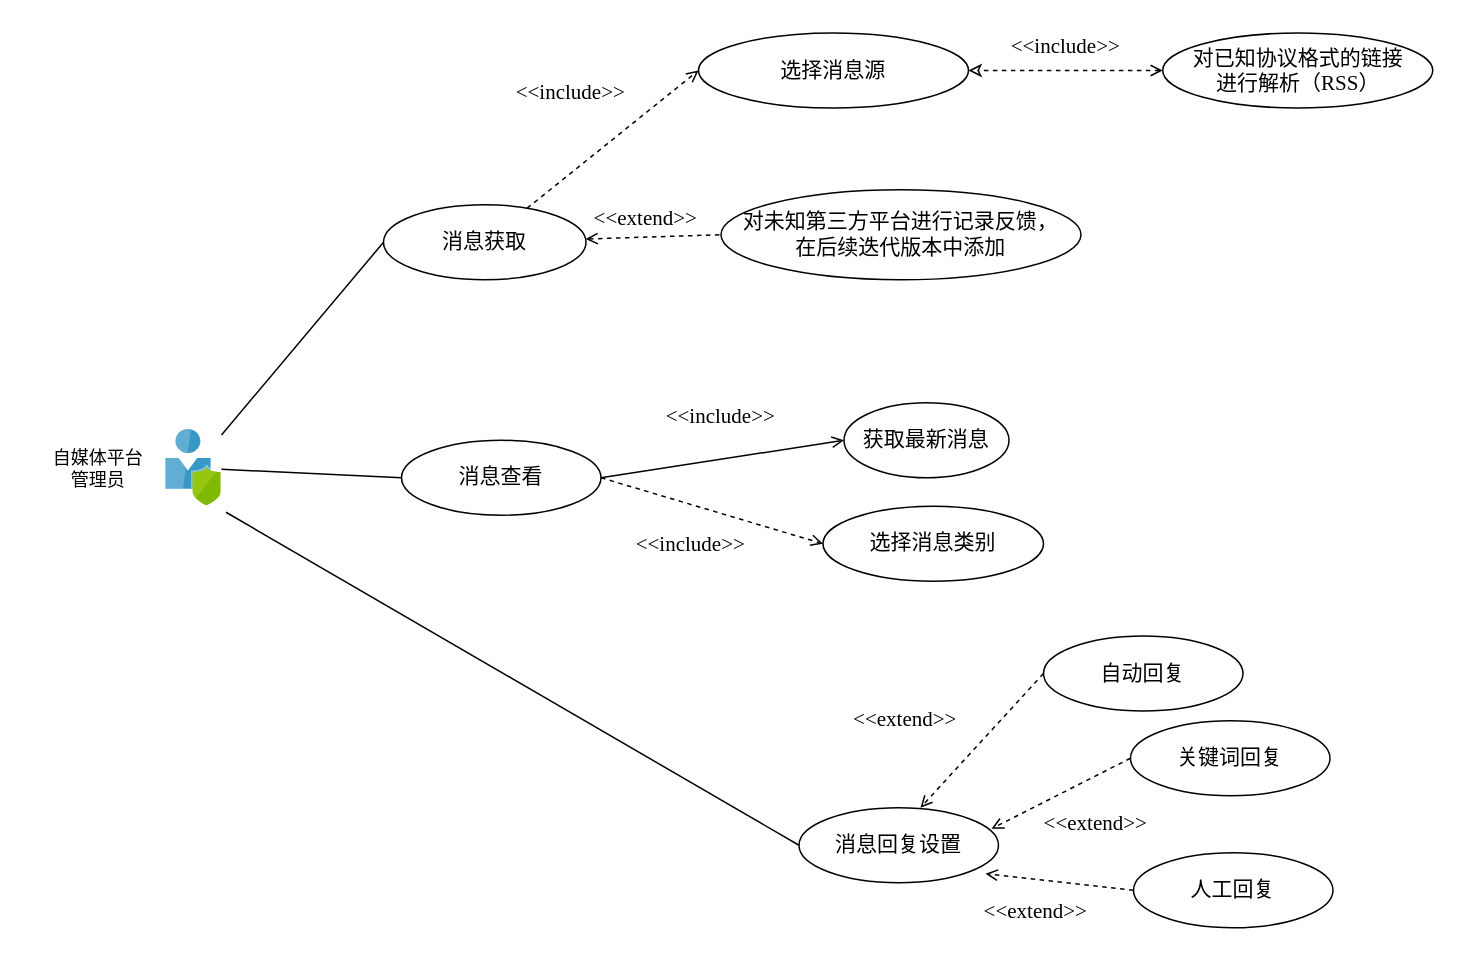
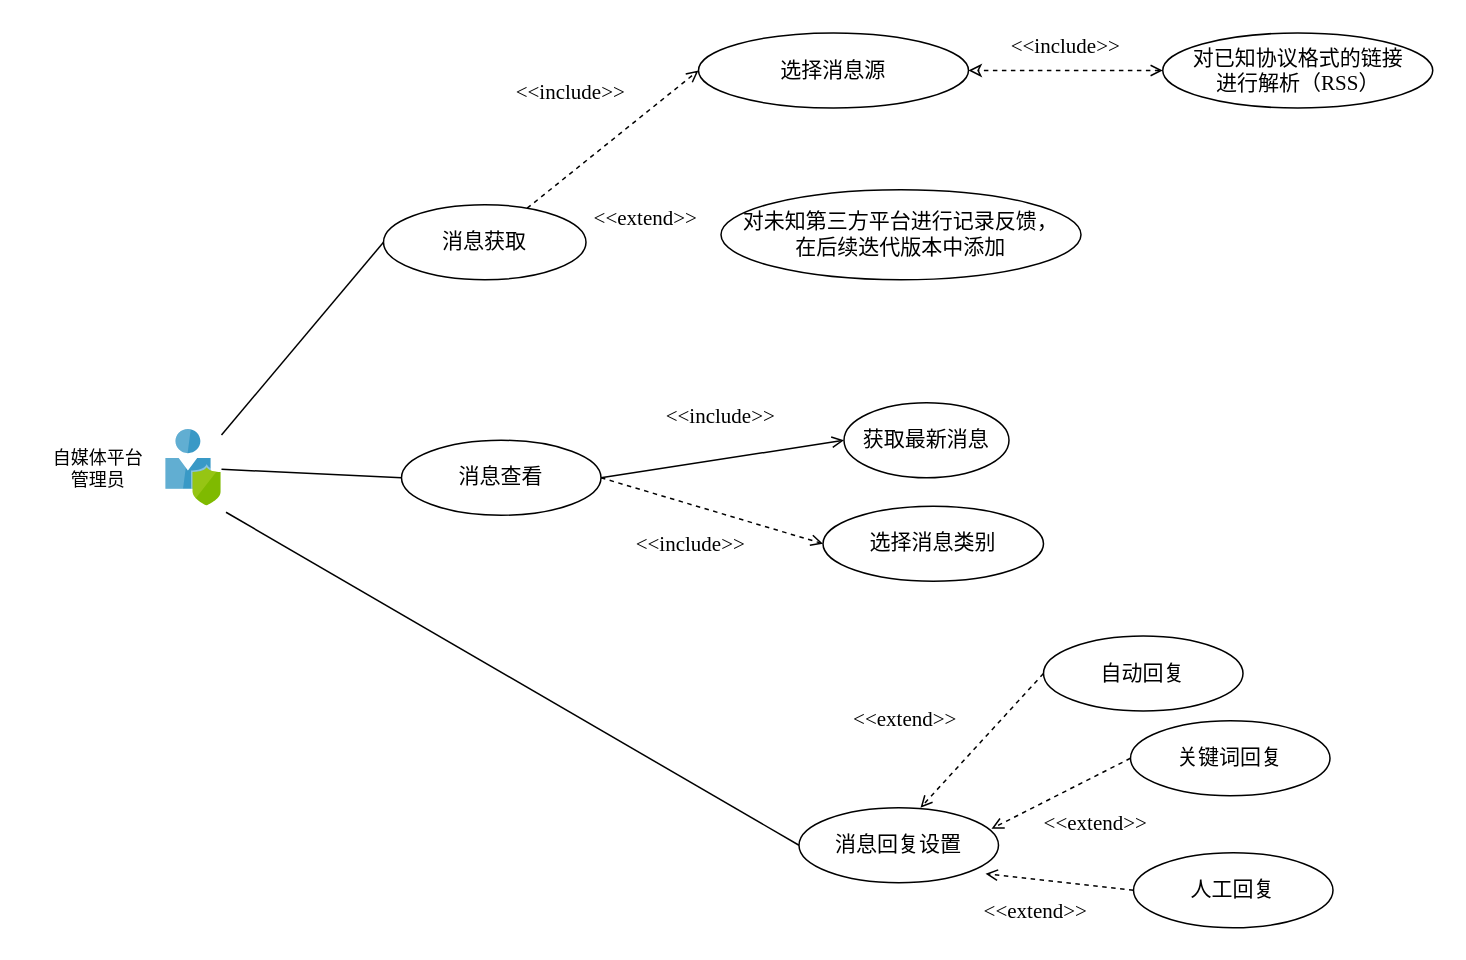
edge "对未知第三方平台进行记录反馈， 在后续迭代版本中添加" -> "消息获取": removed
